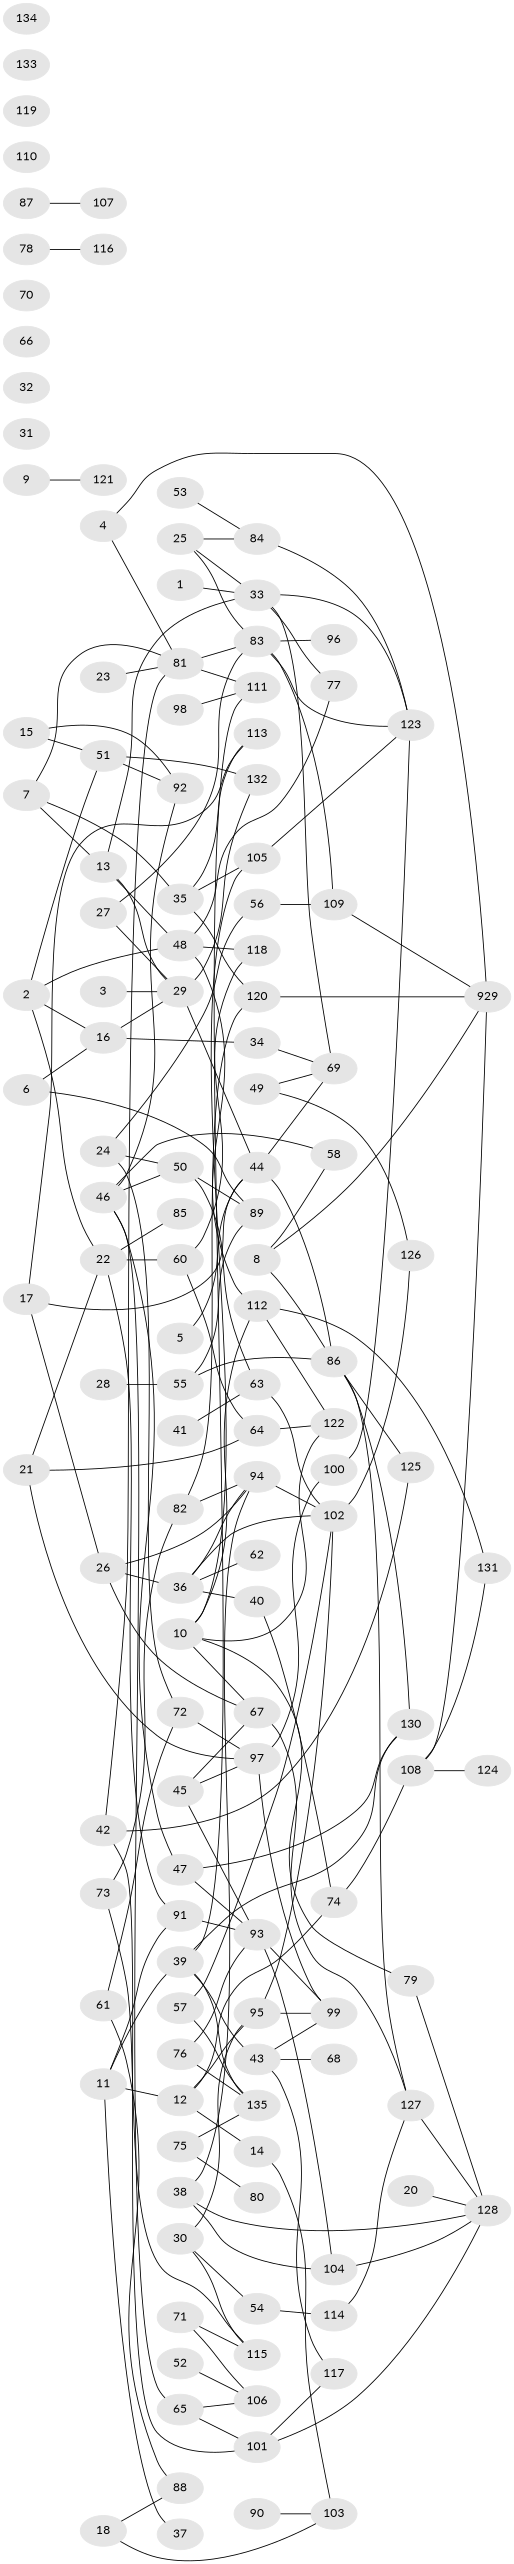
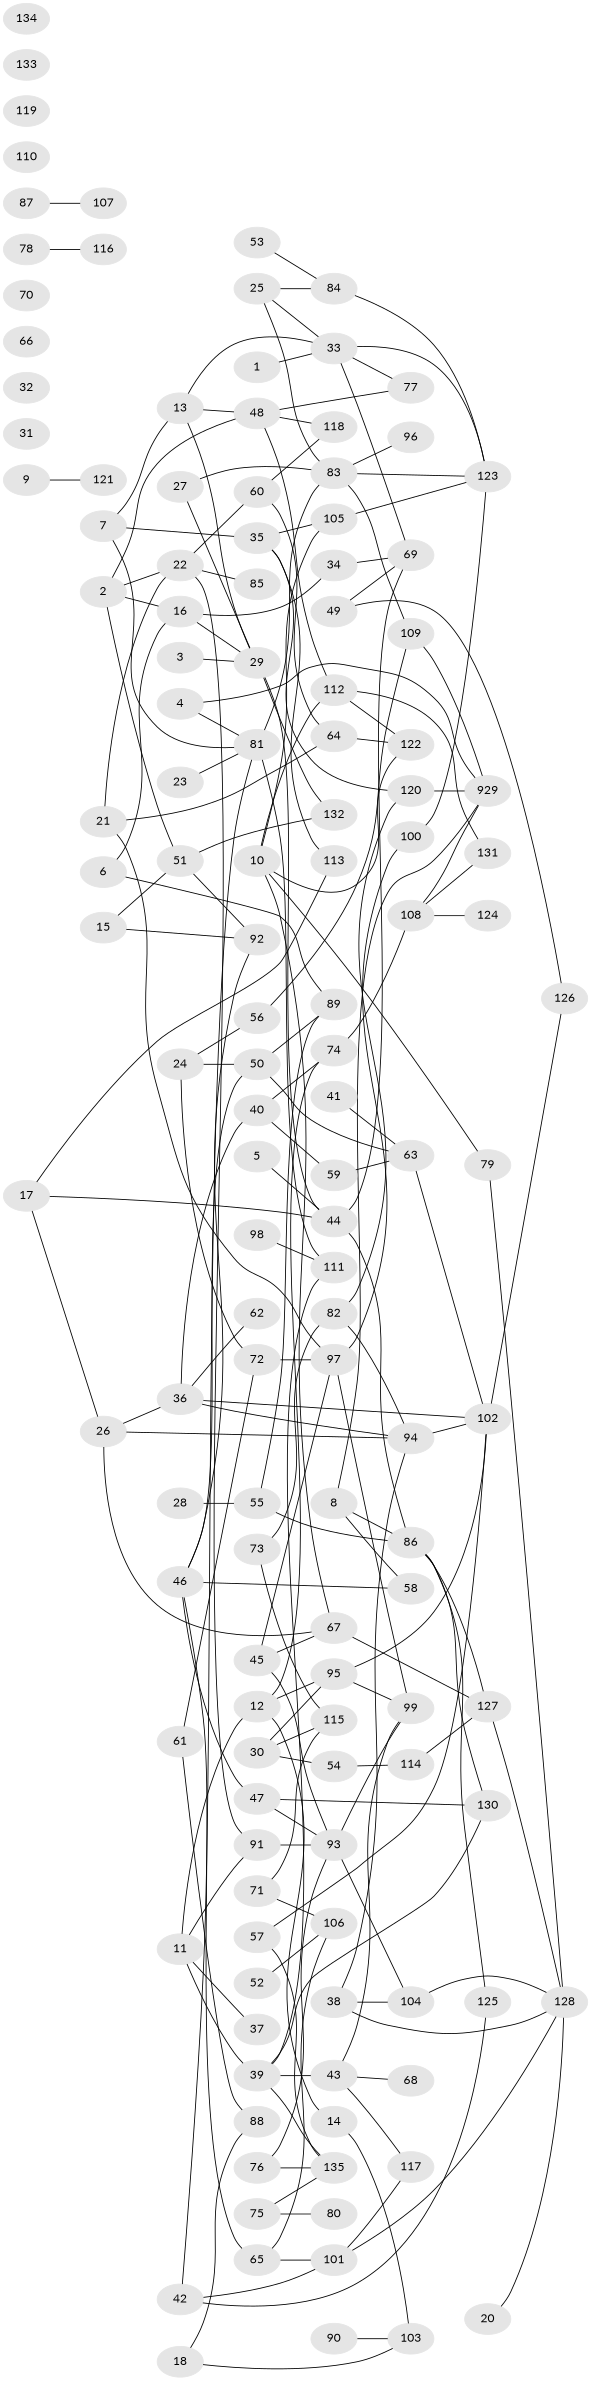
node "59": added
